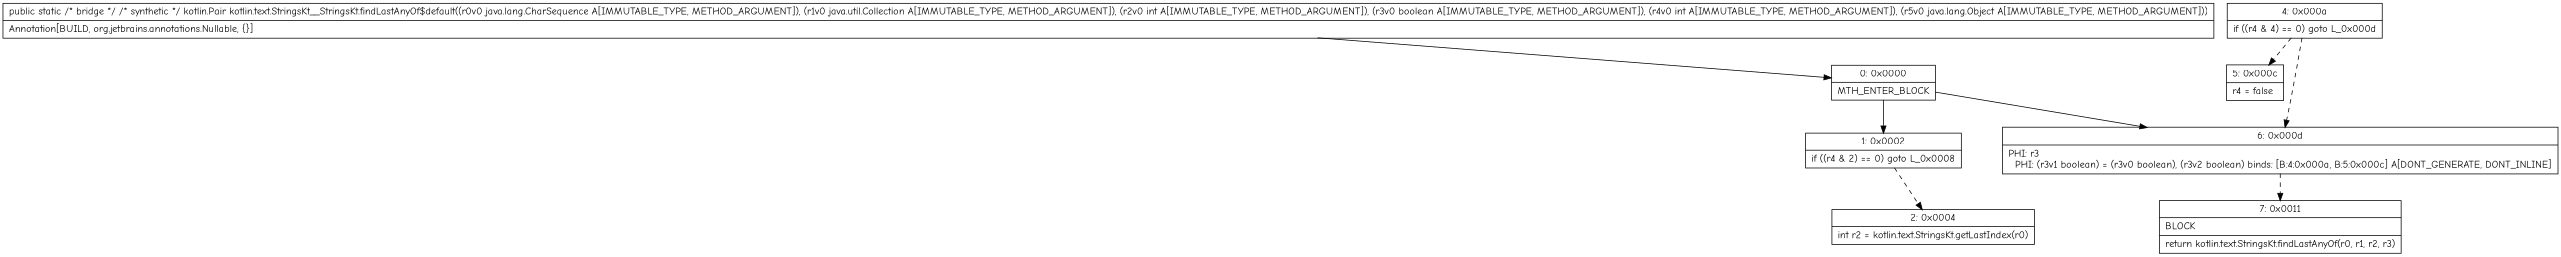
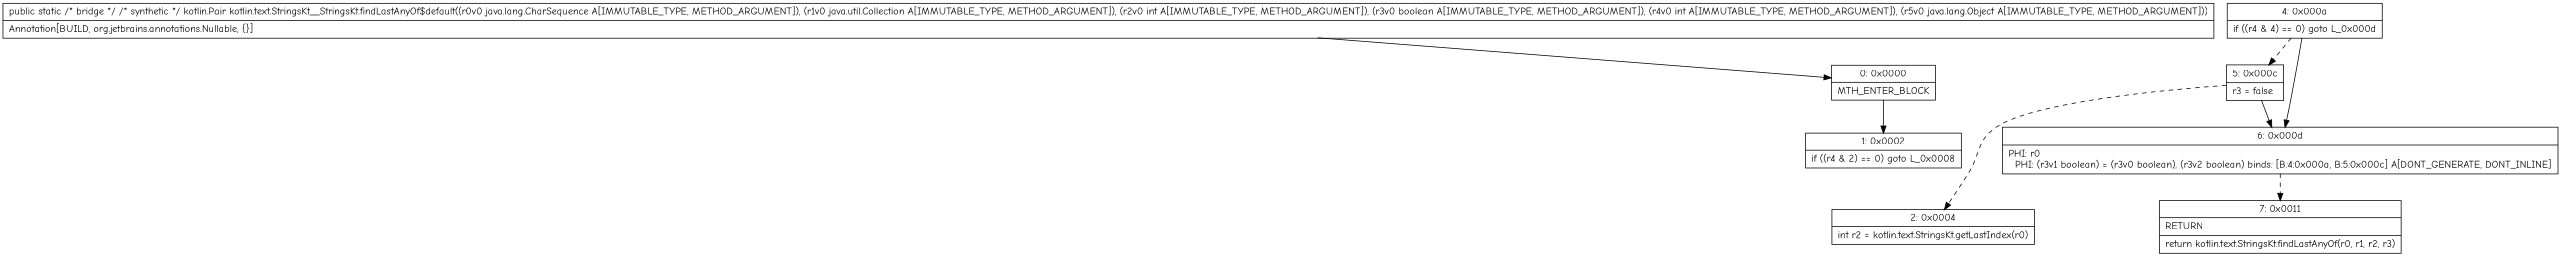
edge "4: 0x000a" -> "6: 0x000d": style dashed -> solid
node "5: 0x000c": text "r4 = false" -> "r3 = false"
edge "0: 0x0000" -> "6: 0x000d": now "5: 0x000c" -> "6: 0x000d"
node "6: 0x000d": text "PHI: r3" -> "PHI: r0"
edge "1: 0x0002" -> "2: 0x0004": now "5: 0x000c" -> "2: 0x0004"
node "7: 0x0011": text "BLOCK" -> "RETURN"
